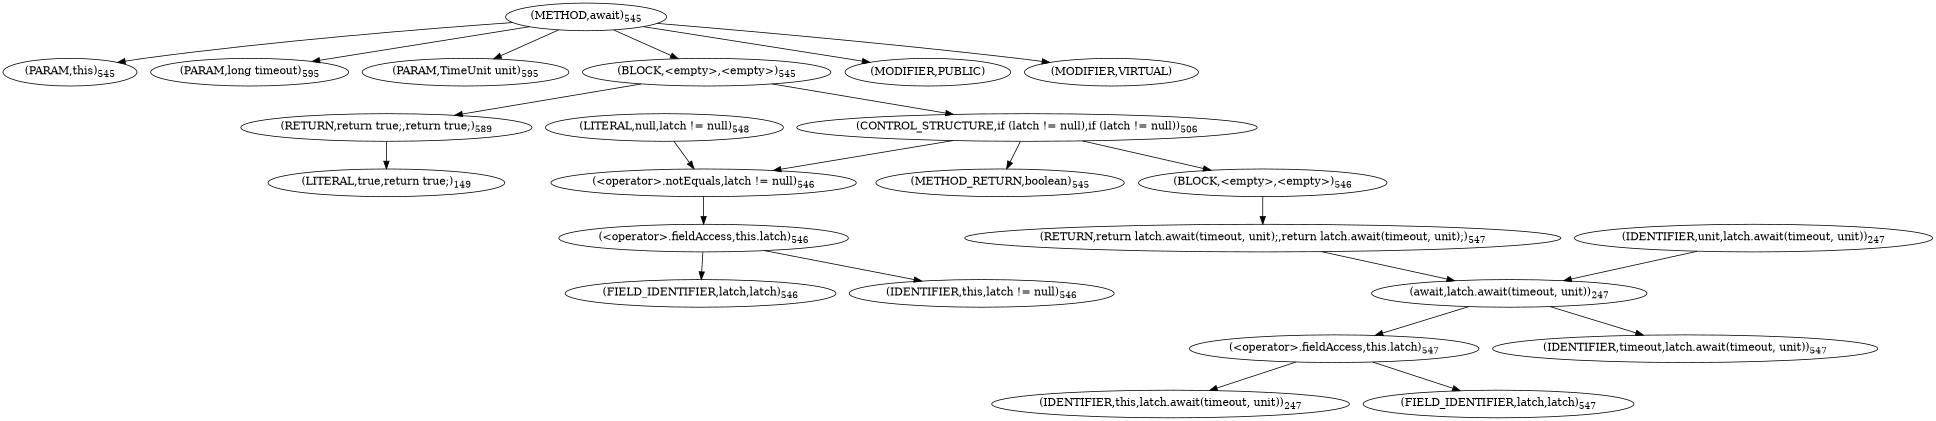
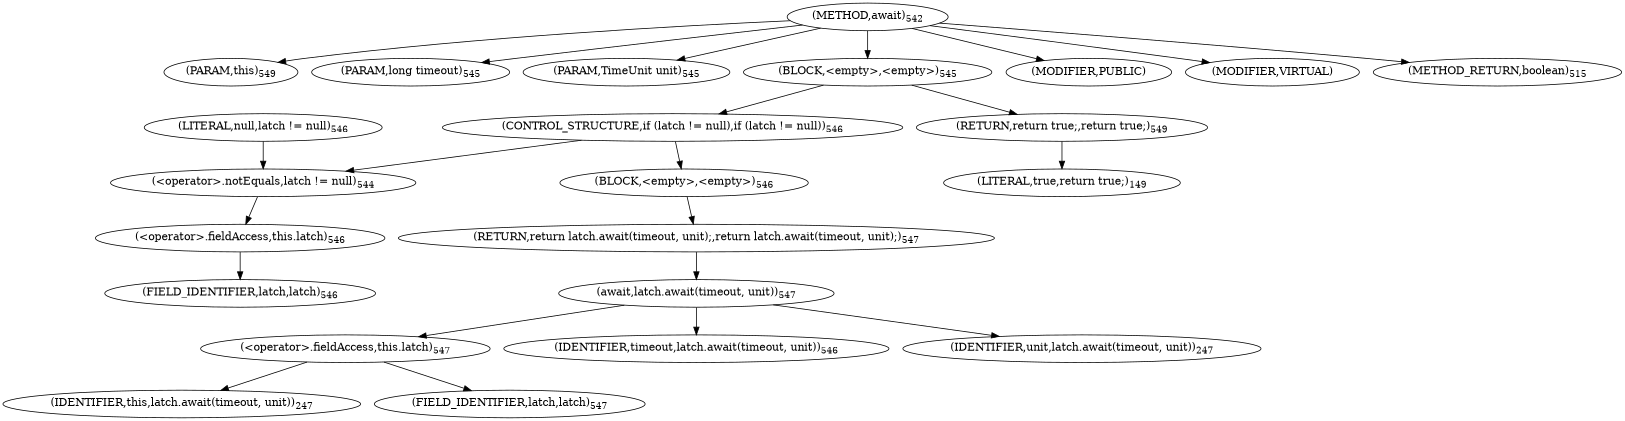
node "(METHOD,await)": text "545" -> "542"
node "(PARAM,this)": text "545" -> "549"
node "(PARAM,long timeout)": text "595" -> "545"
node "(PARAM,TimeUnit unit)": text "595" -> "545"
node "(RETURN,return true;,return true;)": text "589" -> "549"
node "(LITERAL,null,latch != null)": text "548" -> "546"
node "(CONTROL_STRUCTURE,if (latch != null),if (latch != null))": text "506" -> "546"
edge "(CONTROL_STRUCTURE,if (latch != null),if (latch != null))" -> "(METHOD_RETURN,boolean)": now "(METHOD,await)" -> "(METHOD_RETURN,boolean)"
node "(<operator>.notEquals,latch != null)": text "546" -> "544"
node "(METHOD_RETURN,boolean)": text "545" -> "515"
edge "(IDENTIFIER,unit,latch.await(timeout, unit))" -> "(await,latch.await(timeout, unit))": reversed
node "(await,latch.await(timeout, unit))": text "247" -> "547"
node "(IDENTIFIER,this,latch != null)": removed
node "(IDENTIFIER,timeout,latch.await(timeout, unit))": text "547" -> "546"
